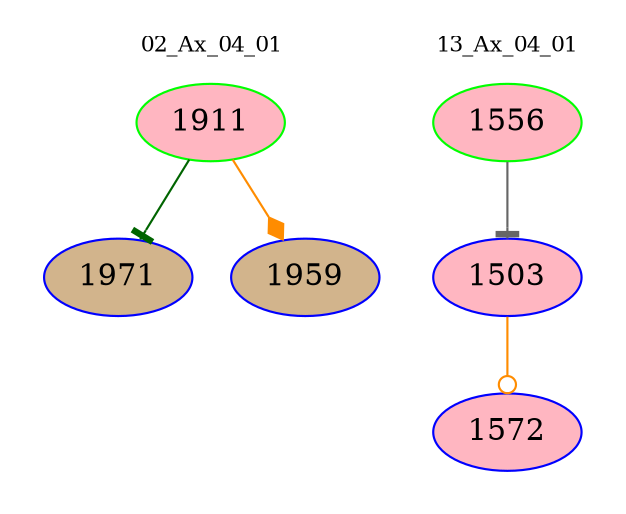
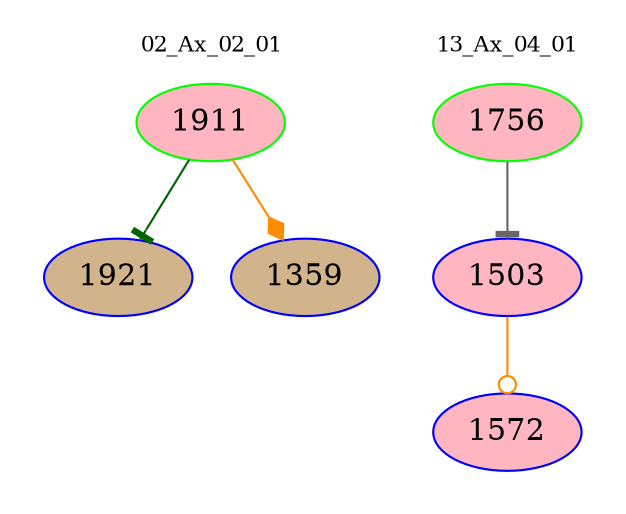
cluster "02_Ax_04_01": label "02_Ax_04_01" -> "02_Ax_02_01"
node "1556": label "1556" -> "1756"
node "1971": label "1971" -> "1921"
node "1959": label "1959" -> "1359"
